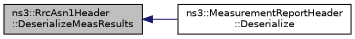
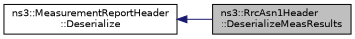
edge "ns3::MeasurementReportHeader ::Deserialize" -> "ns3::RrcAsn1Header ::DeserializeMeasResults": reversed
